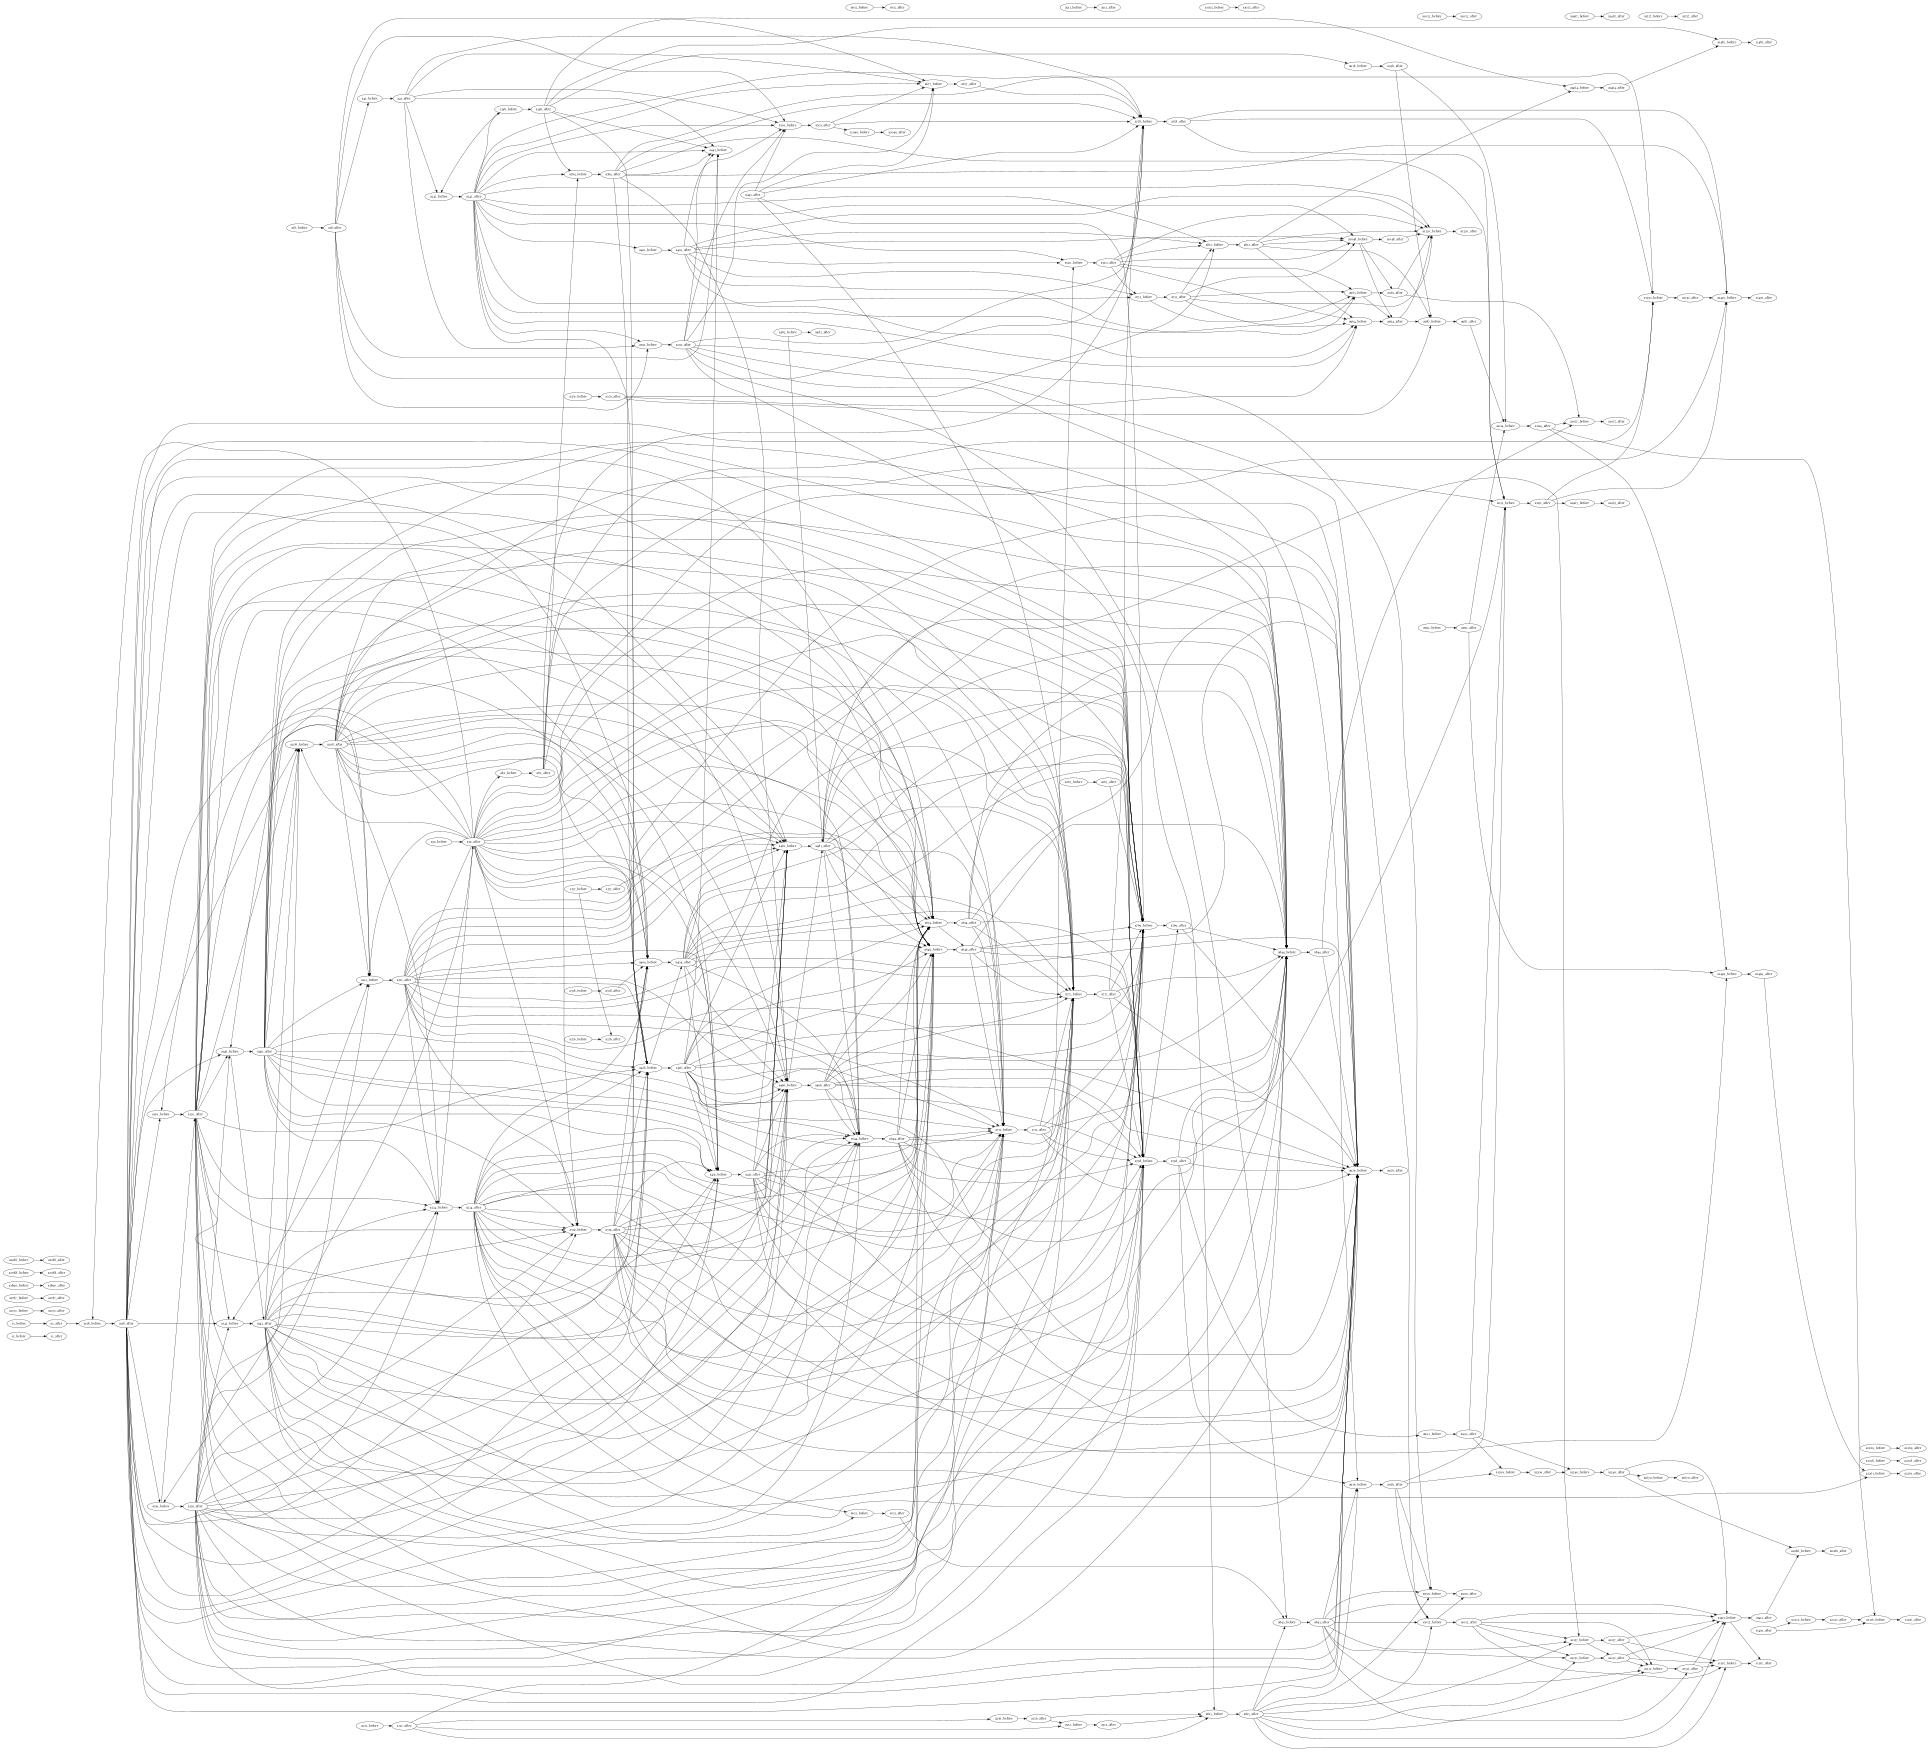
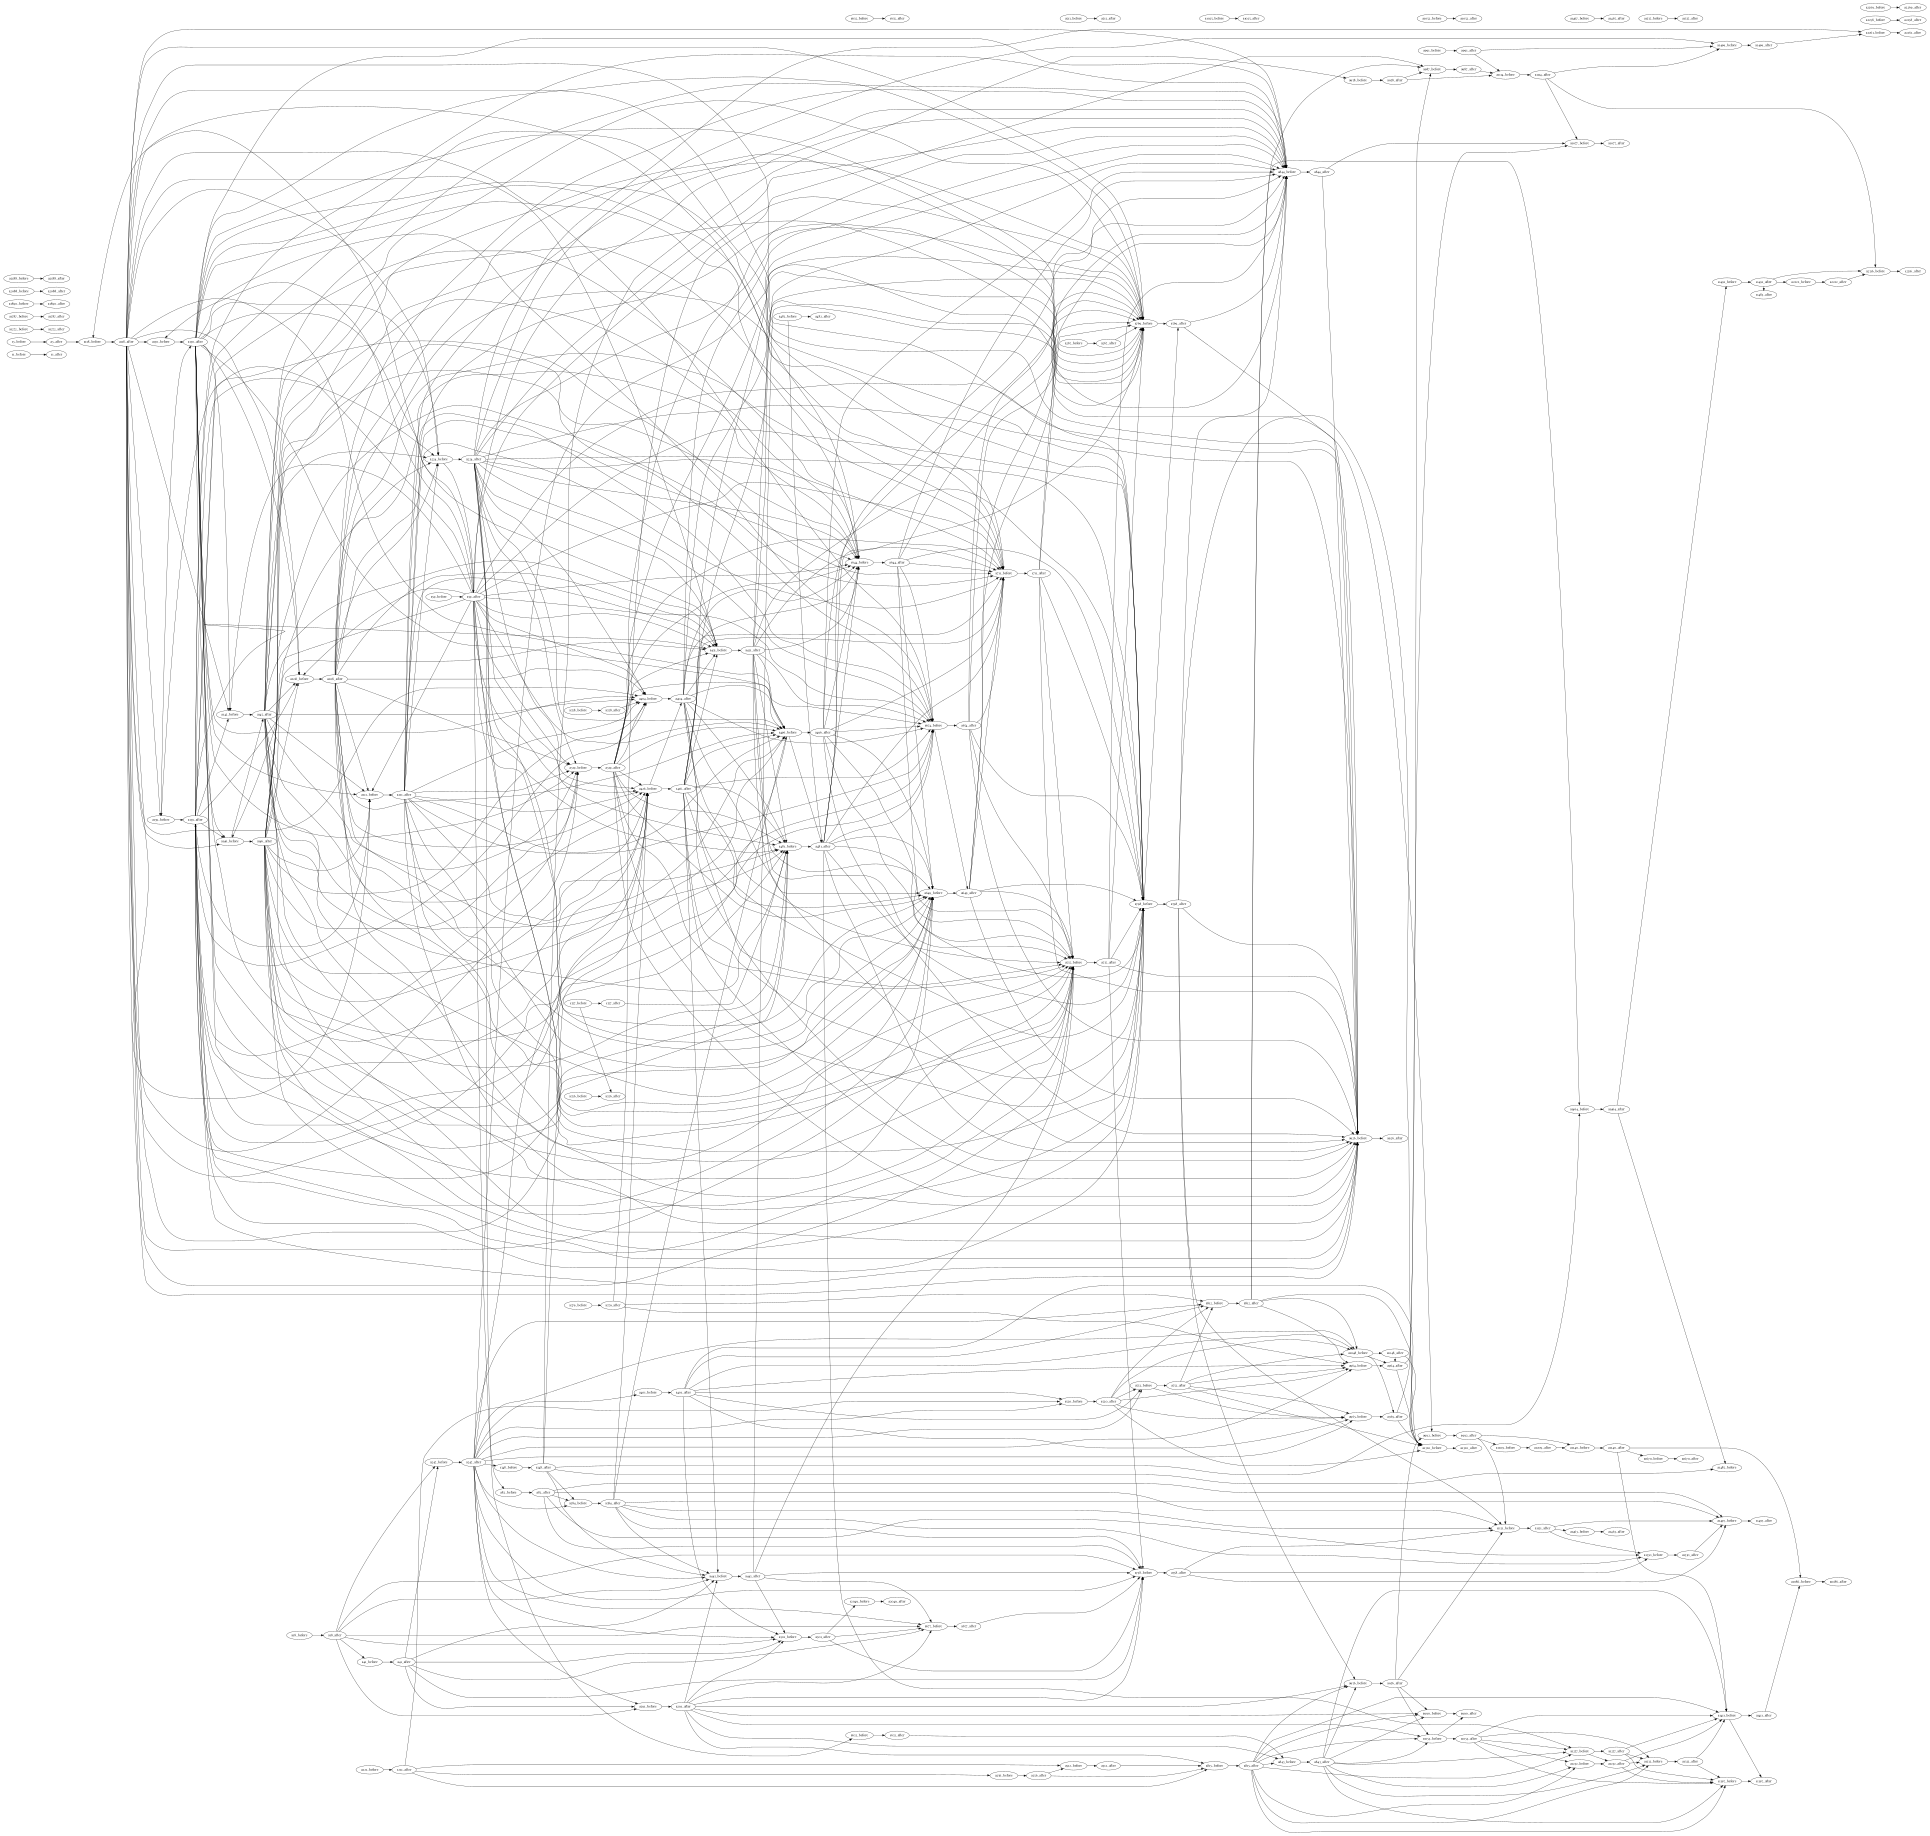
edge "a1485_before" -> "a1485_after": now "a1491_after" -> "a1485_after"
edge "a348_before" -> "a247_before": now "a18_after" -> "a247_before"
node "a1491_before": added
edge "a965_before" -> "a964_after": now "a1048_after" -> "a964_after"
edge "a644_after" -> "a926_before": removed
edge "a139_after" -> "a496_before": reversed
edge "a956_after" -> "a1209_before": now "a956_after" -> "a992_before"
edge "a130_after" -> "a633_before": removed
edge "a443_before" -> "a443_after": added
edge "a843_after" -> "a1333_after": now "a843_after" -> "a1397_before"
